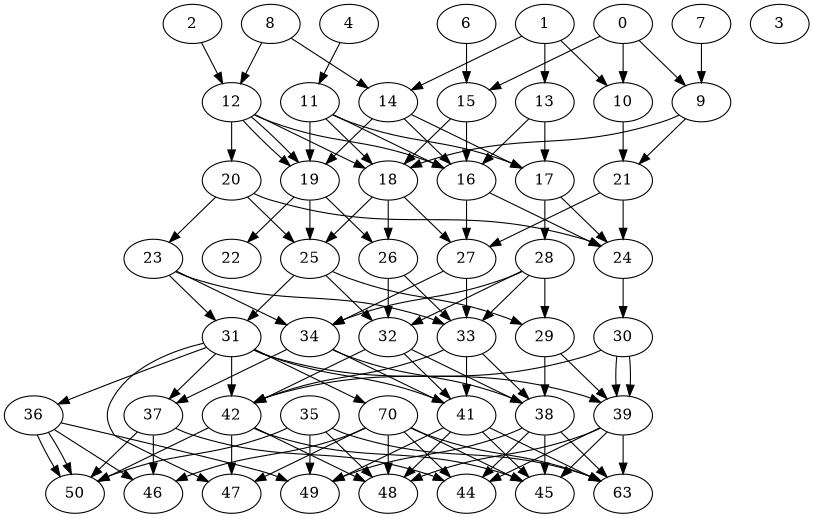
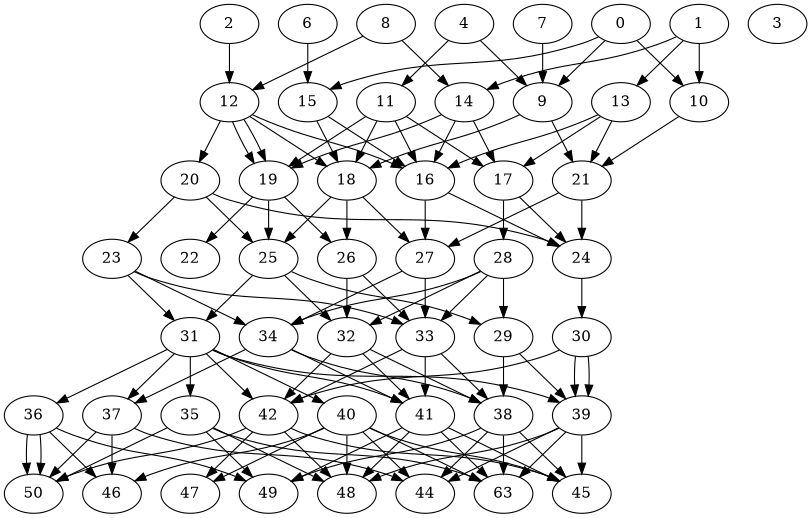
edge "4" -> "9": added
edge "13" -> "21": added
edge "31" -> "47": now "31" -> "35"
node "70": label "70" -> "40"
